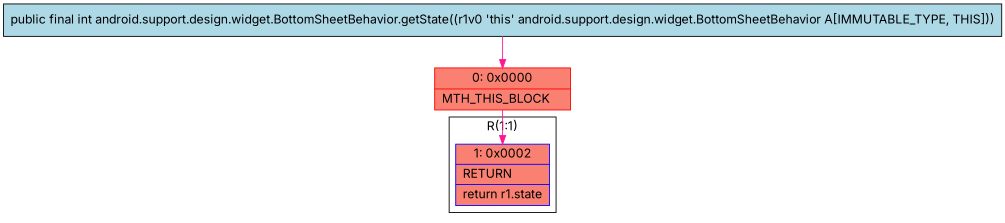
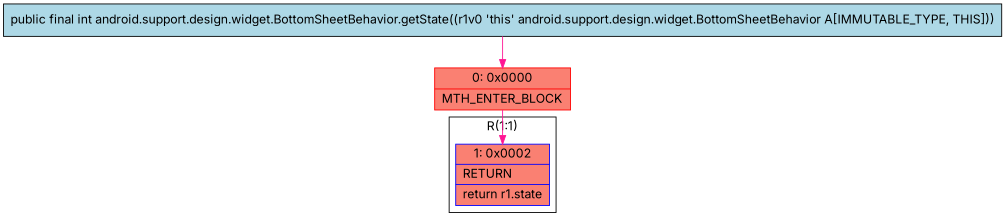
node "0: 0x0000": text "MTH_THIS_BLOCK" -> "MTH_ENTER_BLOCK"
